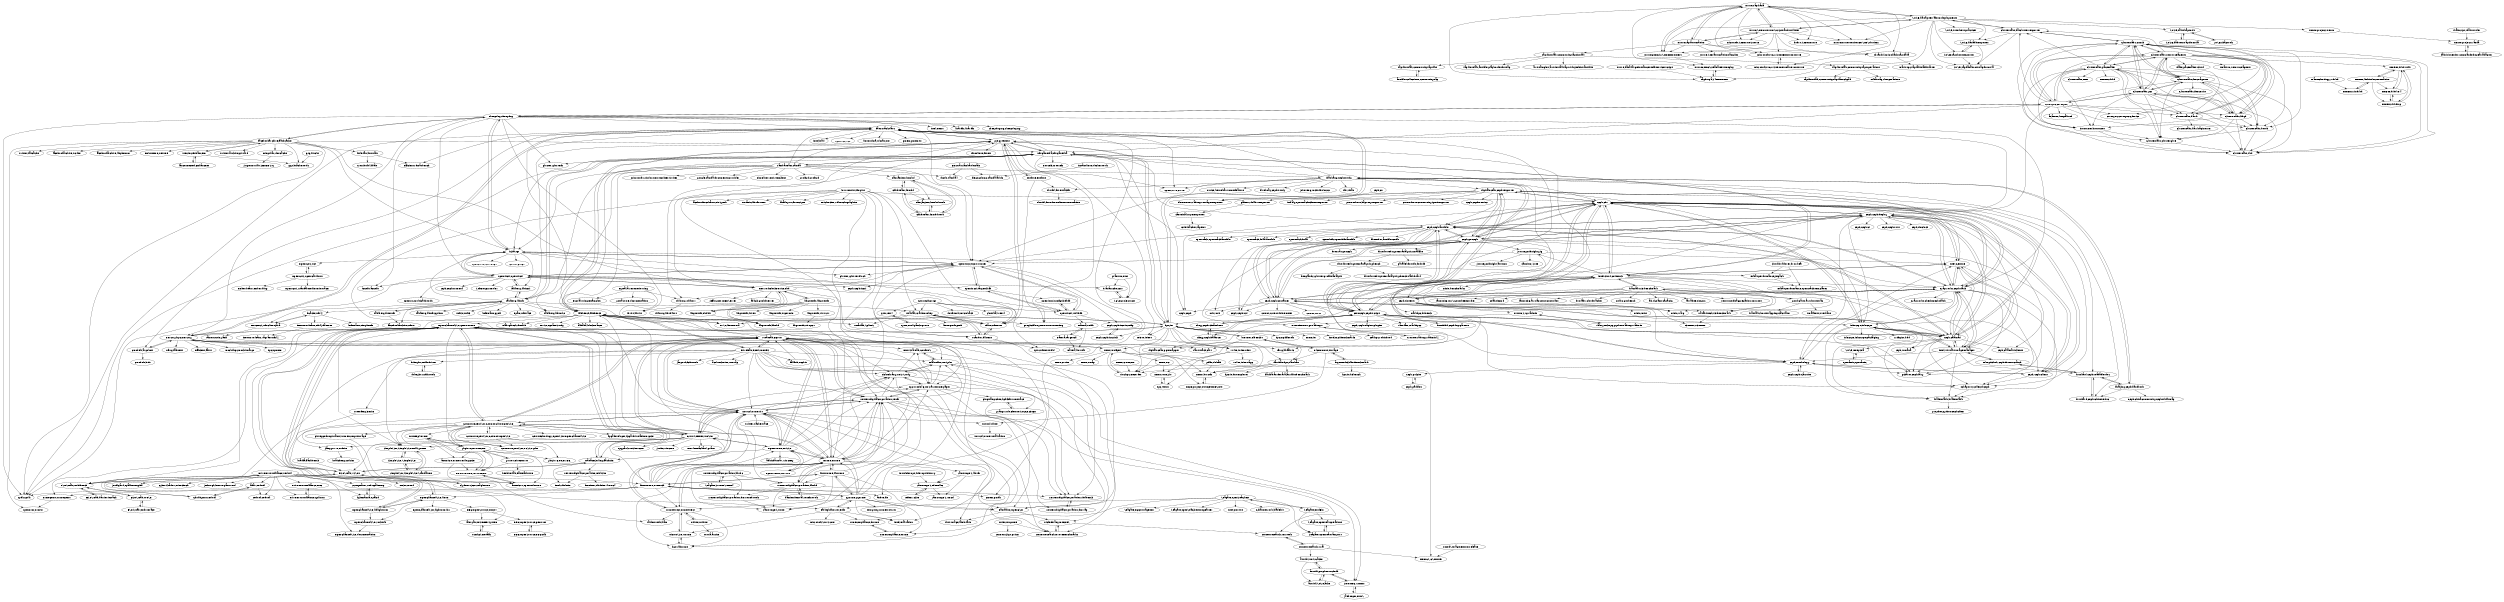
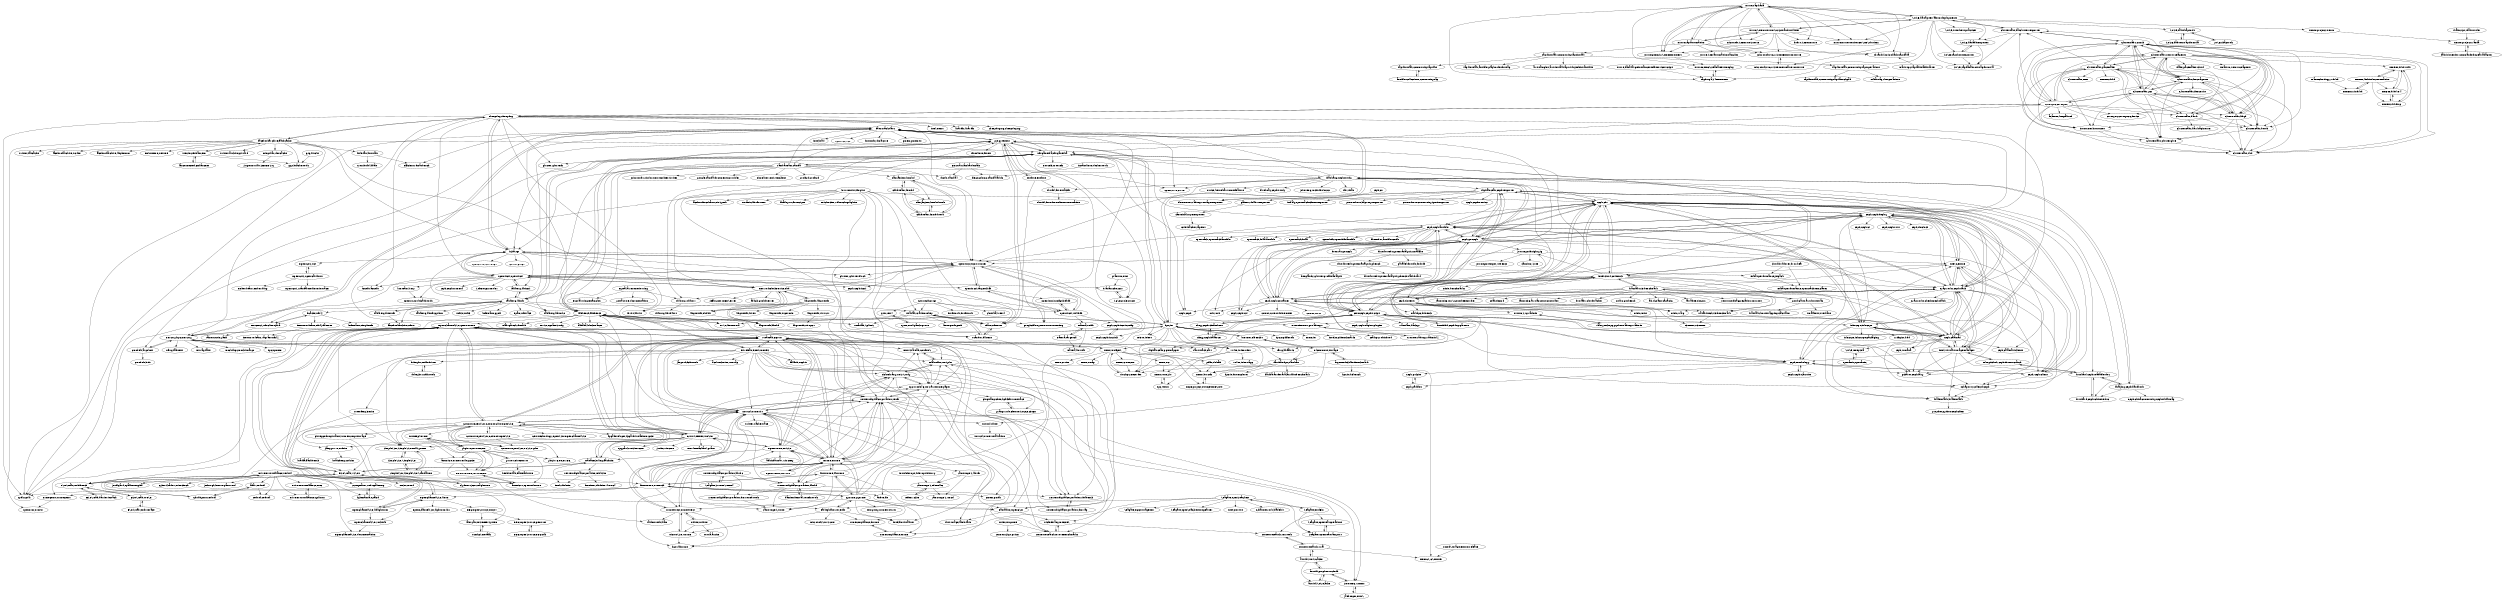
edge "thzandvl/microhack-sap-data" -> "mariuspc/saptable-adf-starter": reversed
node "linux-rdma/rdma-core": label "linux-rdma/rdma-core" -> "linux-nfs/rdma-core"
node "journeymidnight/autumn": label "journeymidnight/autumn" -> "journeymidnight/vdbench"
edge "intel-cloud/cosbench" -> "intel/CeTune": now "dvassallo/s3-benchmark" -> "intel/CeTune"
node "lvmteam/lvm2": added
edge "ceph/s3-tests" -> "markhpc/hsbench": added
node "dosfstools/microhack": label "dosfstools/microhack" -> "dosfstools/dosfstools"
node "wamdam/markhpc2": label "wamdam/markhpc2" -> "wamdam/backy2"
node "efficient/fasst": label "efficient/fasst" -> "znswap/fasst"
node "tytso/xfstests-bld": removed
edge "LLNL/UnifyFS" -> "LLNL/GOTCHA": added
edge "ceph/teuthology" -> "ceph/paddles": added
edge "twitter/cache-trace" -> "snu-csl/nvmevirt": reversed
node "intel/evaluation": label "intel/evaluation" -> "intel/fiovisualizer"
edge "hgst/libnvme" -> "MicronSSD/unvme": now "nvfuse/nvfuse" -> "MicronSSD/unvme"
edge "asu-idi/ZNS-Cache" -> "stonet-research/zwal": added
